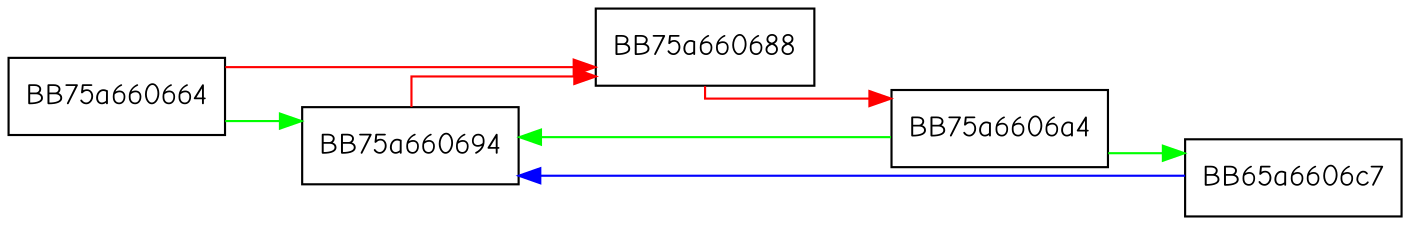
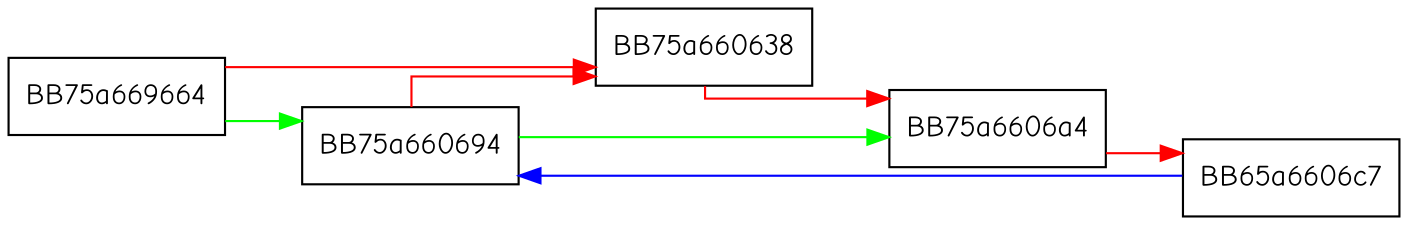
node "BB75a660688": label "BB75a660688" -> "BB75a660638"
node "BB75a660664": label "BB75a660664" -> "BB75a669664"
edge "BB75a6606a4" -> "BB75a660694": reversed
edge "BB75a6606a4" -> "BB65a6606c7": color green -> red
